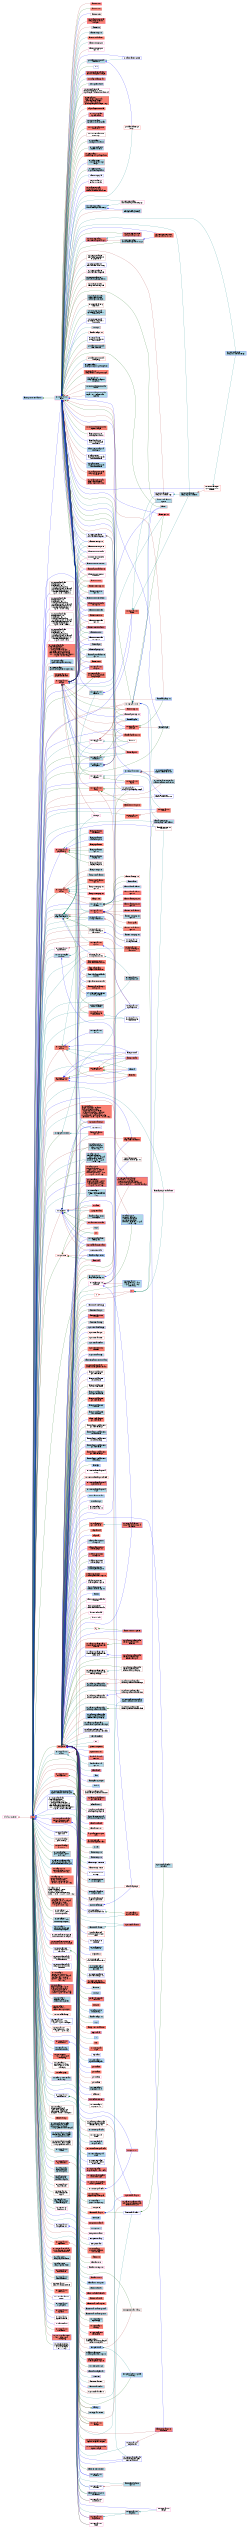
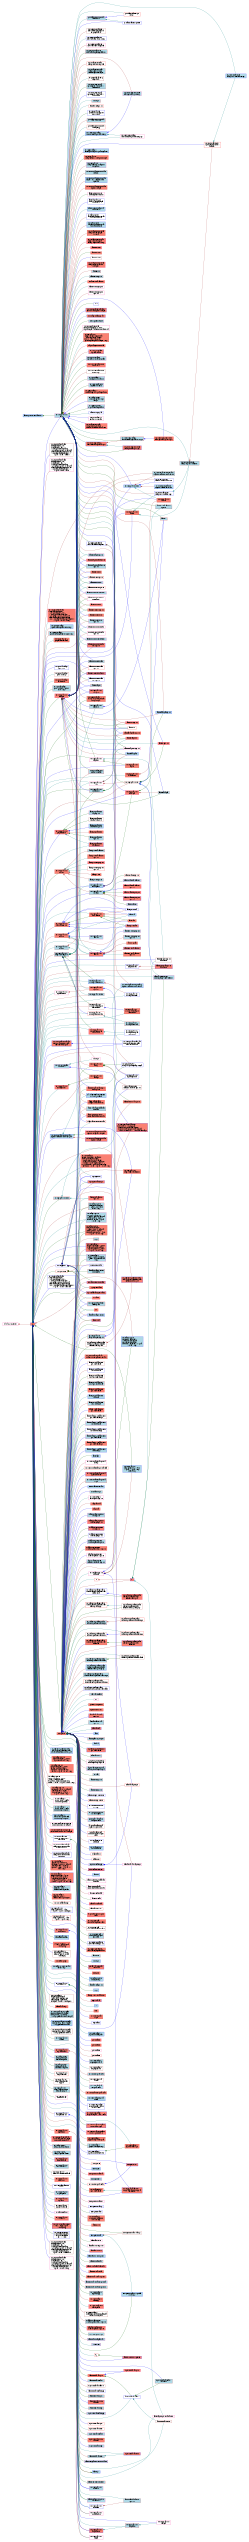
node "test_count_exception": label "test_count_exception" -> "node_count_exception"
edge "hpx::util::annotated _function" -> "call": now "test_adjacent_find _exception" -> "call"
node "stepper_server::heat_part": added
edge "vector_t_client::copy" -> "vector_t_server::gemv": added
